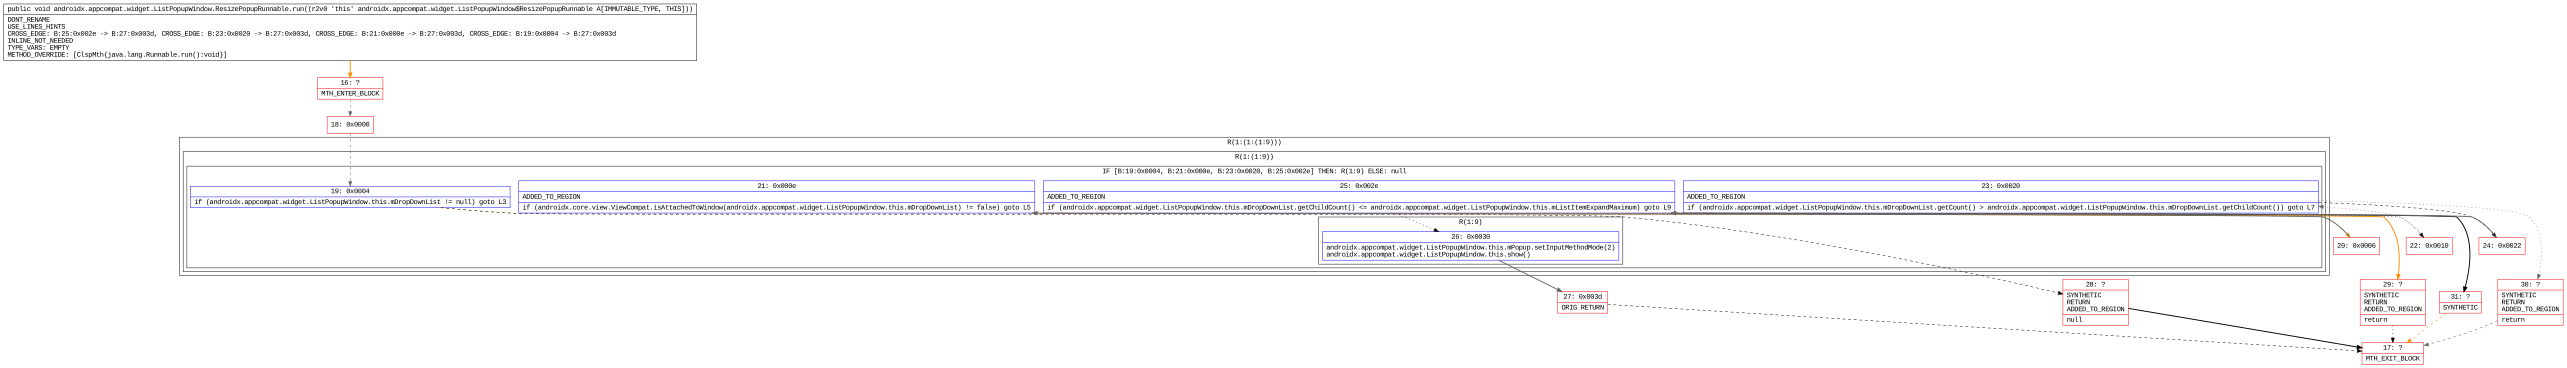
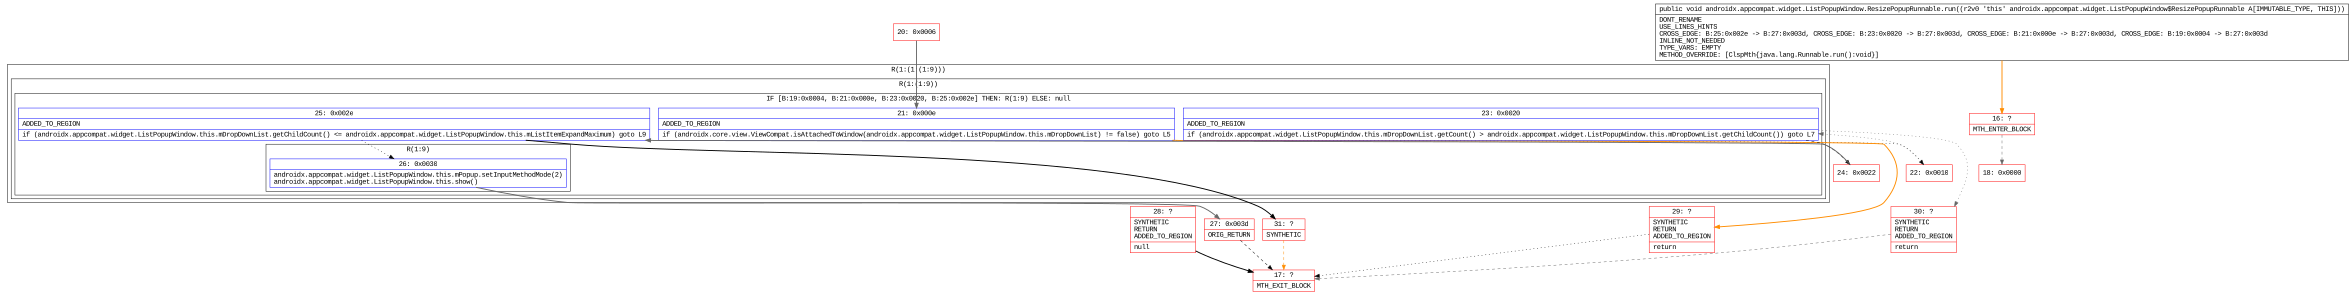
node "19: 0x0004": removed
